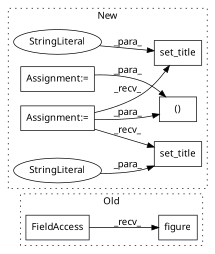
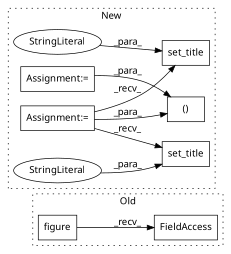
edge "FieldAccess" -> "figure": reversed
